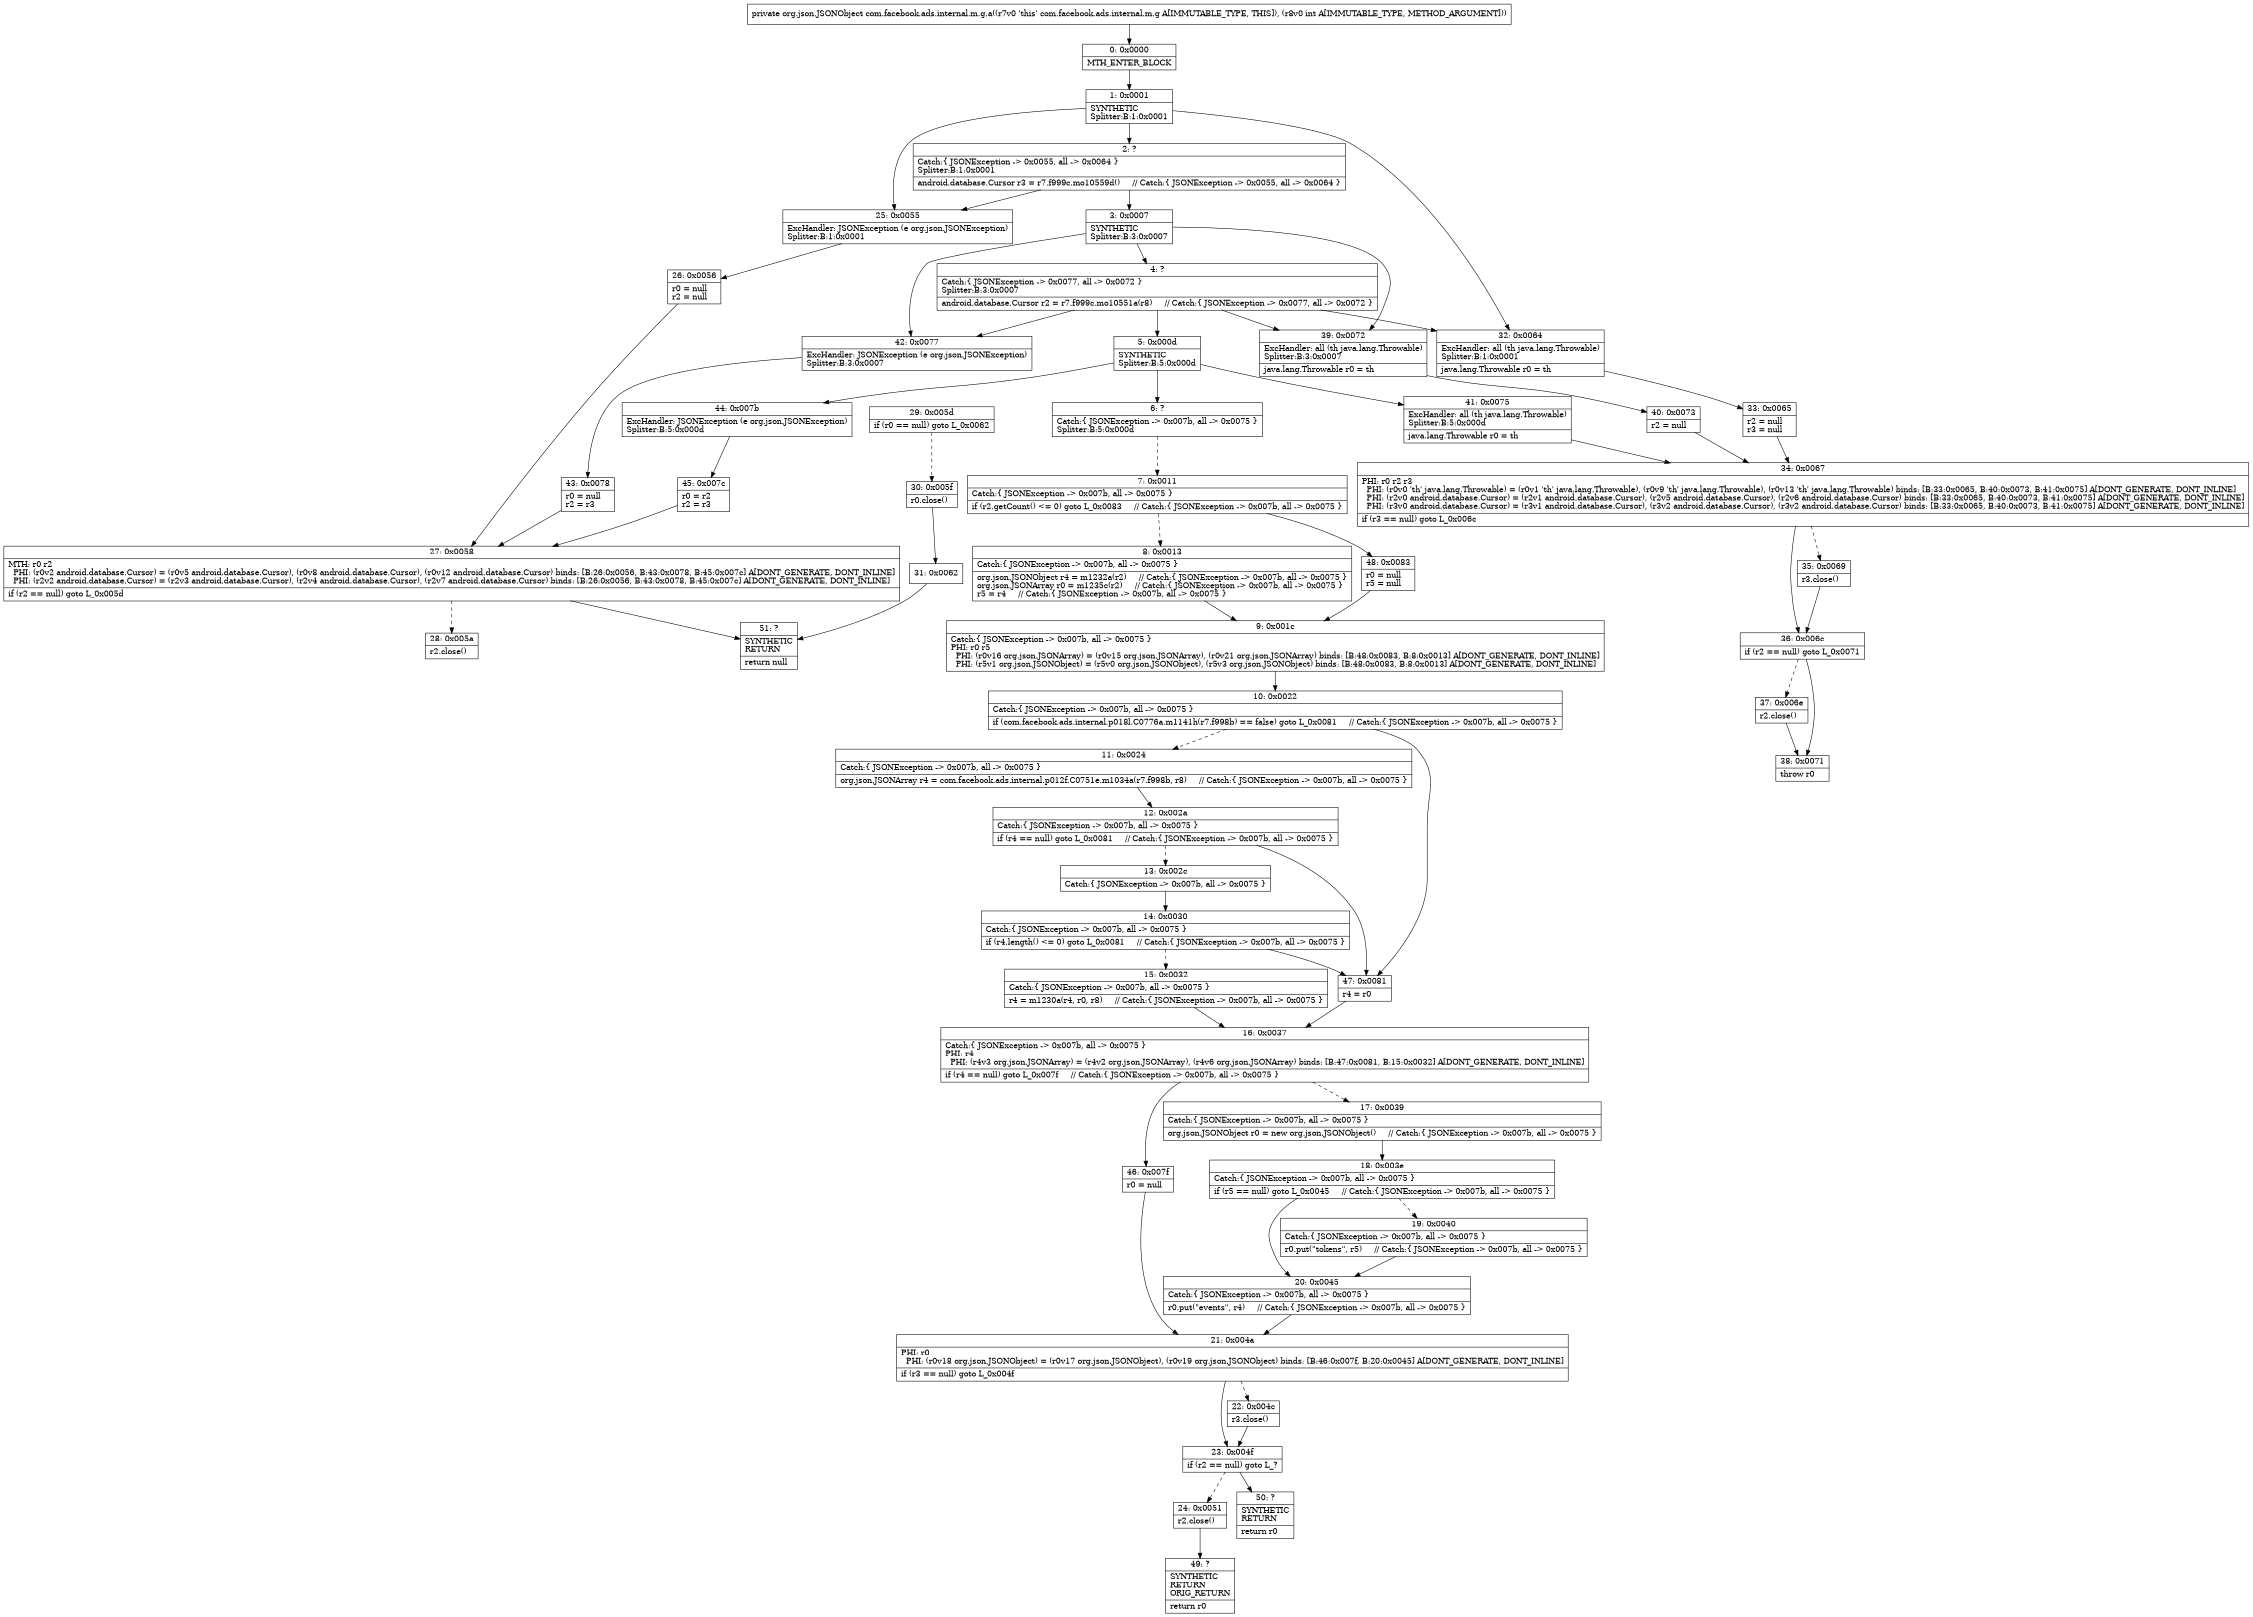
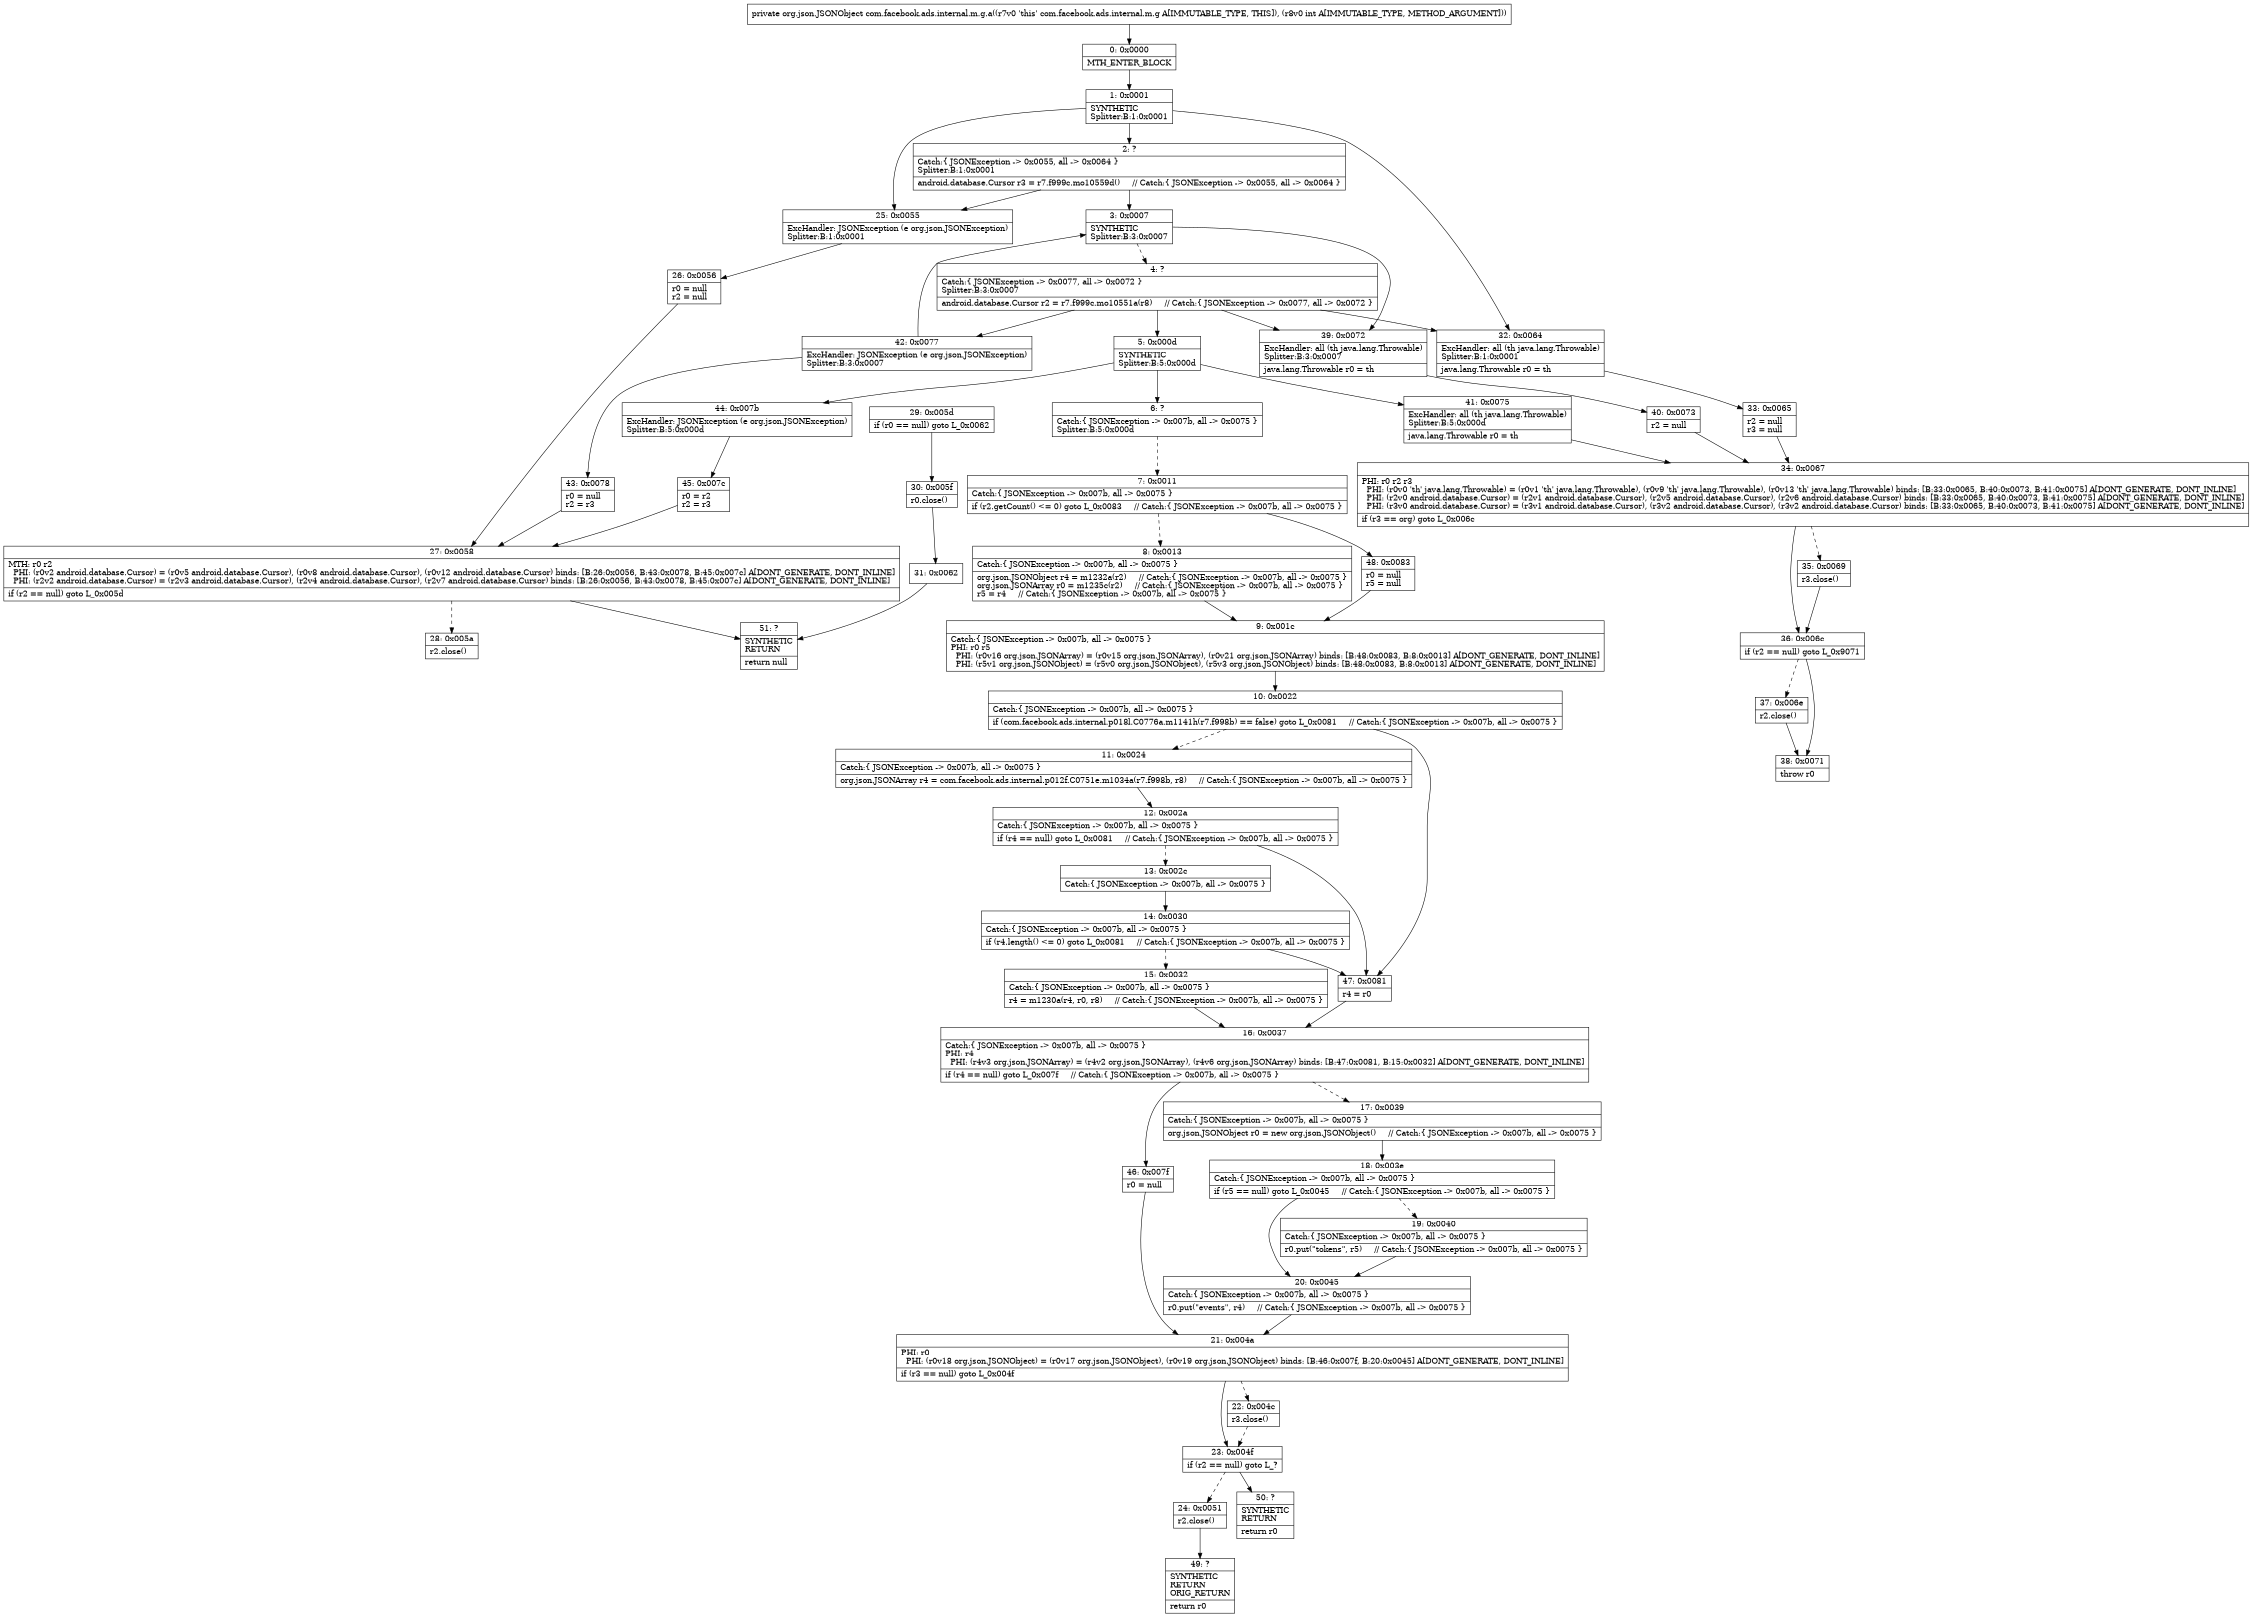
edge "3: 0x0007" -> "4: ?": style solid -> dashed
edge "3: 0x0007" -> "42: 0x0077": reversed
edge "29: 0x005d" -> "30: 0x005f": style dashed -> solid
node "34: 0x0067": text "if (r3 == null) goto L_0x006c" -> "if (r3 == org) goto L_0x006c"
node "36: 0x006c": text "if (r2 == null) goto L_0x0071" -> "if (r2 == null) goto L_0x9071"
edge "22: 0x004c" -> "23: 0x004f": style solid -> dashed
